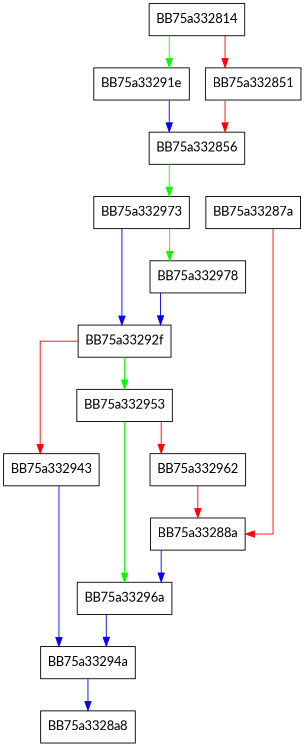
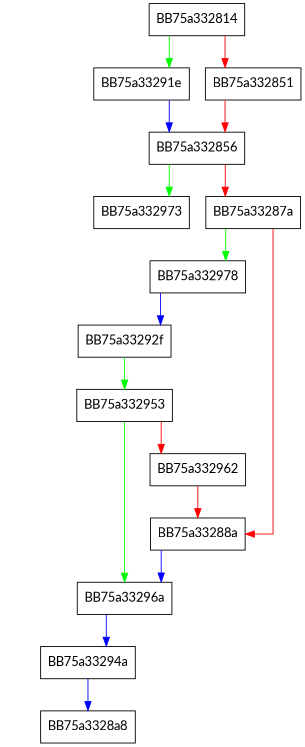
edge "BB75a332856" -> "BB75a33287a": added
edge "BB75a332973" -> "BB75a332978": now "BB75a33287a" -> "BB75a332978"
edge "BB75a332973" -> "BB75a33292f": removed
node "BB75a332943": removed
